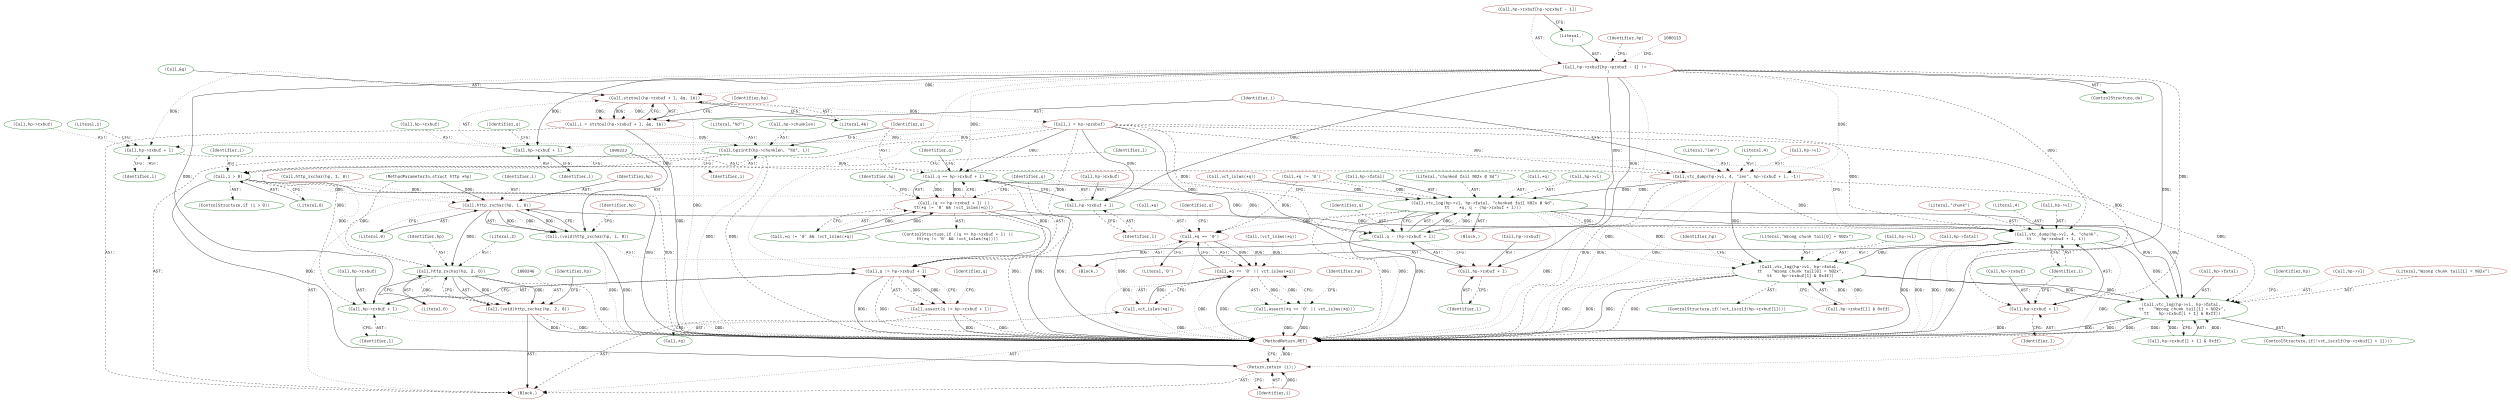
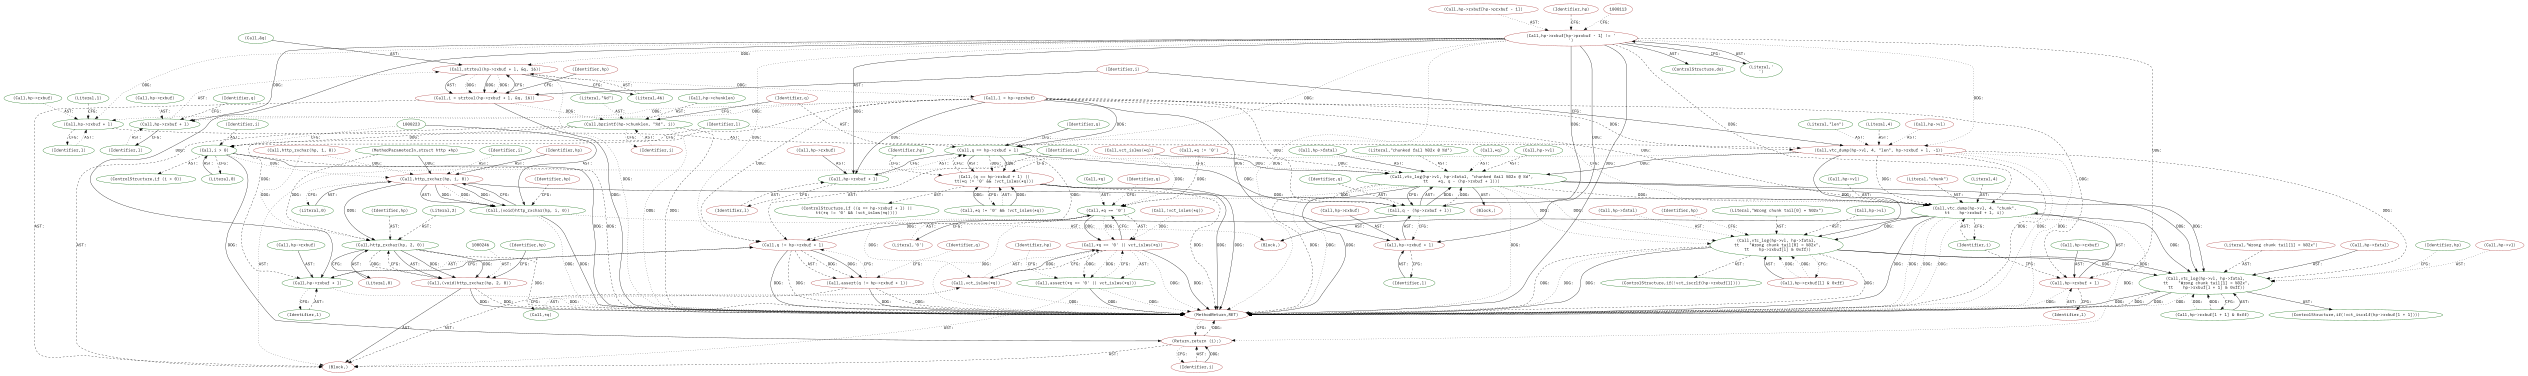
edge "(Call,hp->rxbuf[hp->prxbuf - 1])" -> "(Literal,' ')": now "(Call,hp->rxbuf[hp->prxbuf - 1] != ' ')" -> "(Literal,' ')"
node "(Call,*q == '0')": color brown -> darkgreen
